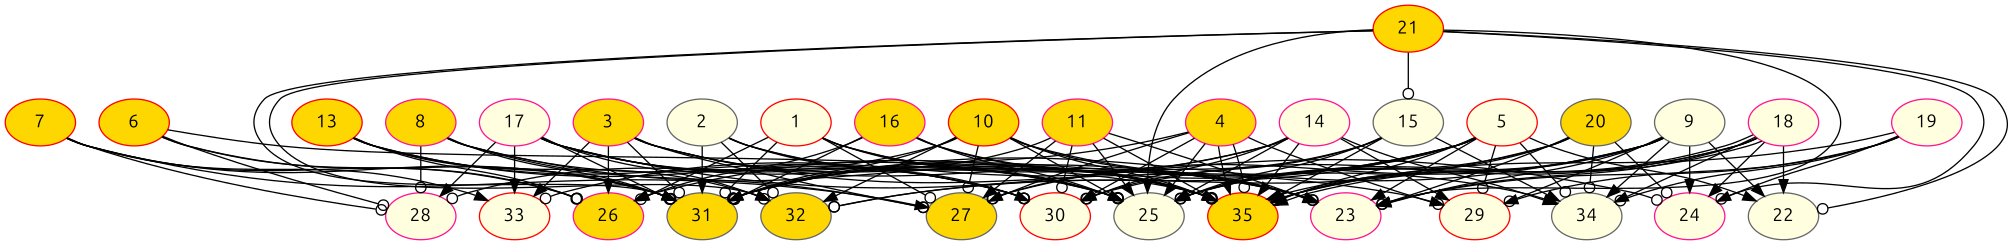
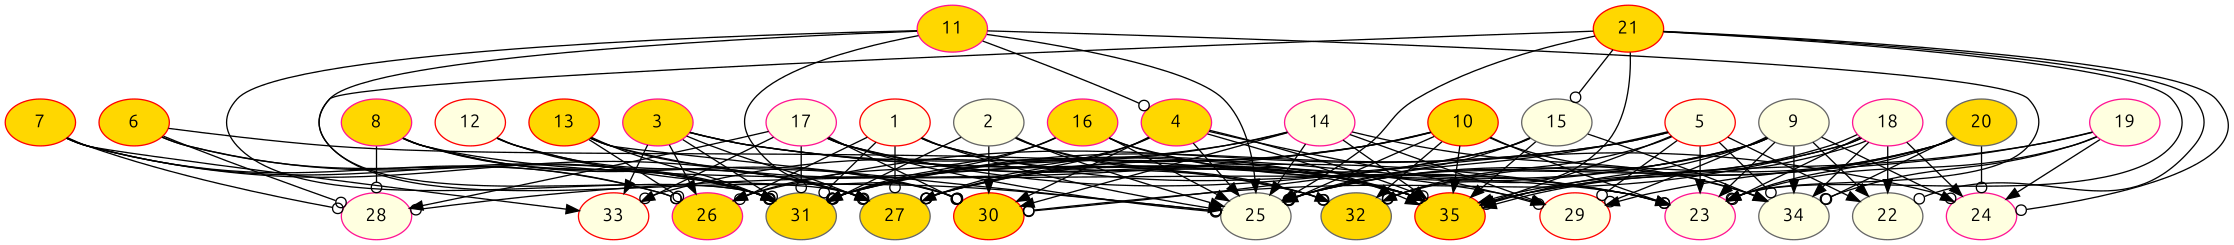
node "12": added
edge "11" -> "35": now "11" -> "4"
node "30": fillcolor lightyellow -> gold
